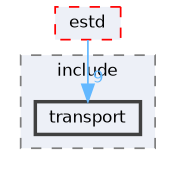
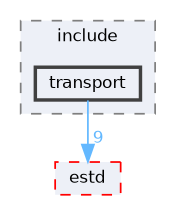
edge "estd" -> "transport": reversed
